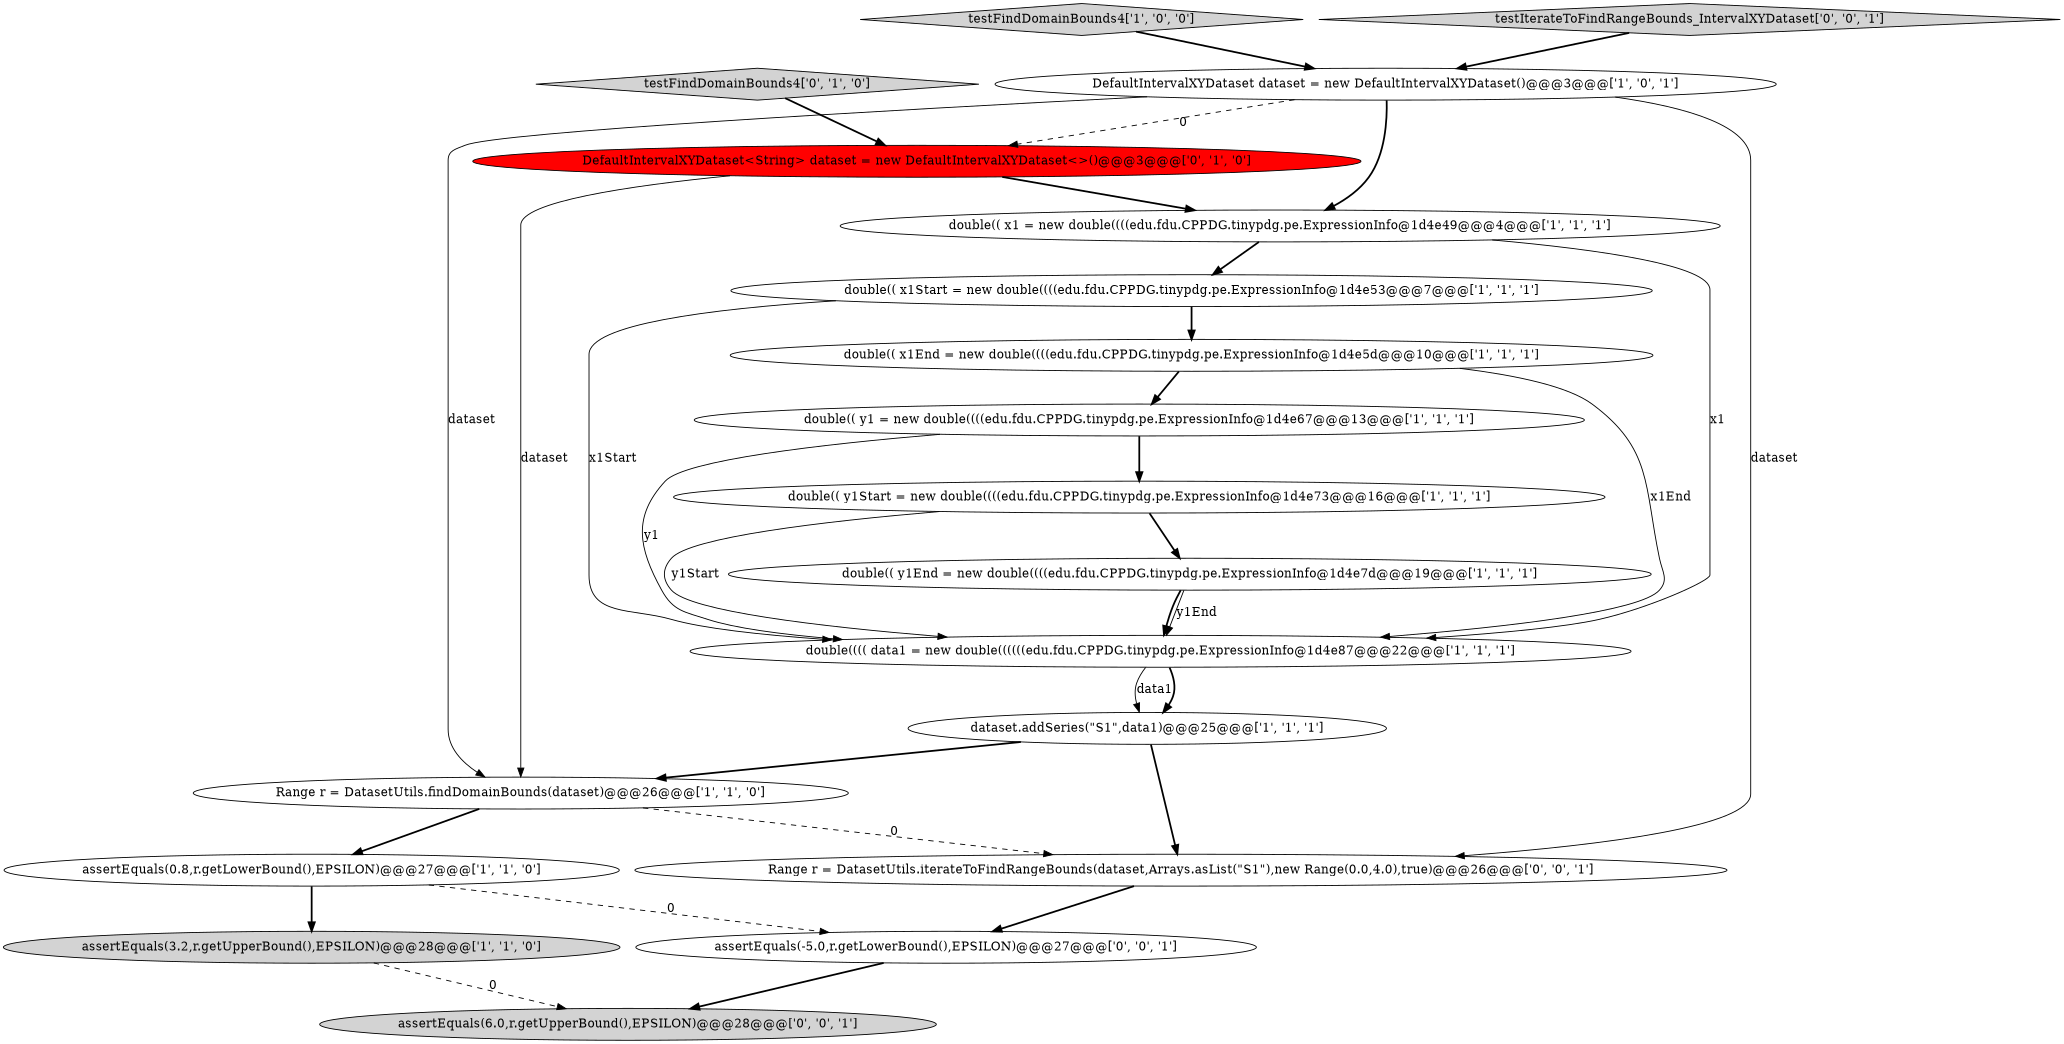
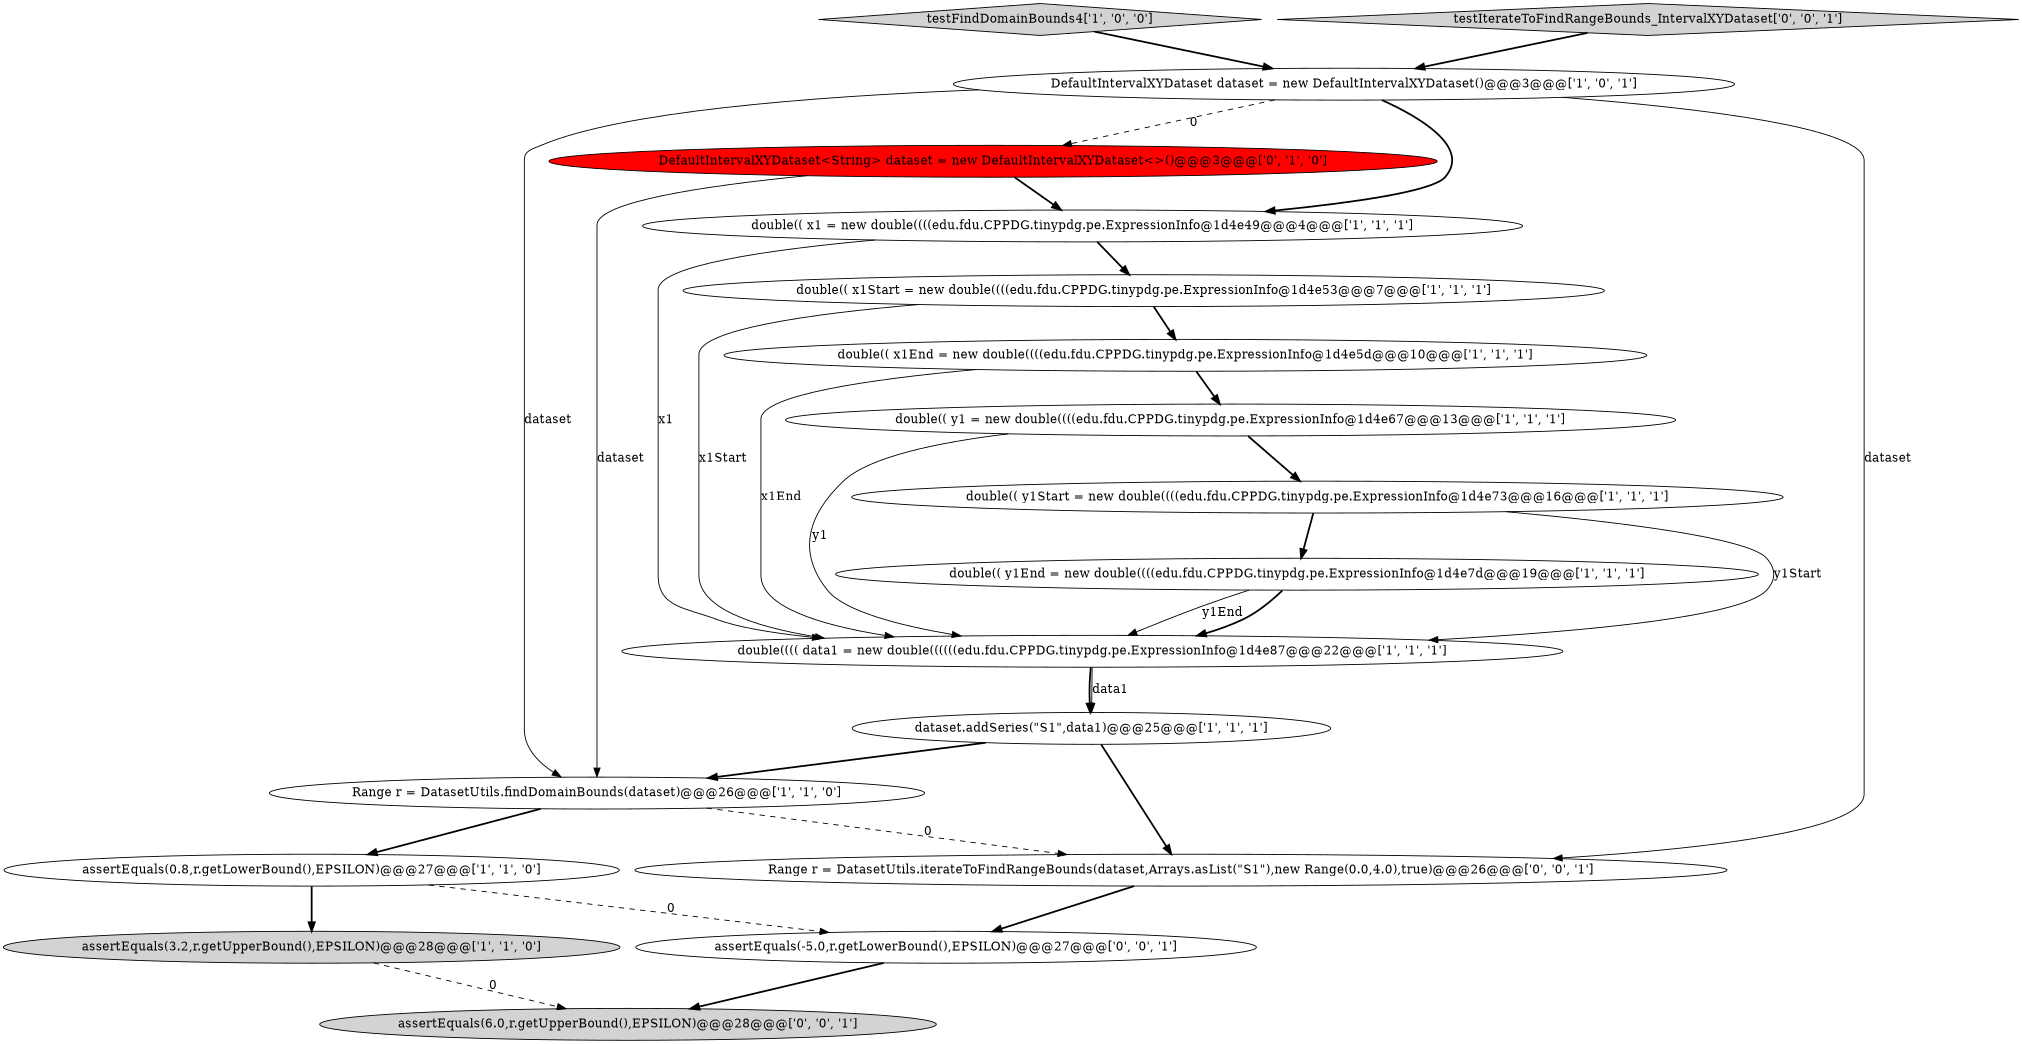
node "testFindDomainBounds4['0', '1', '0']": removed
